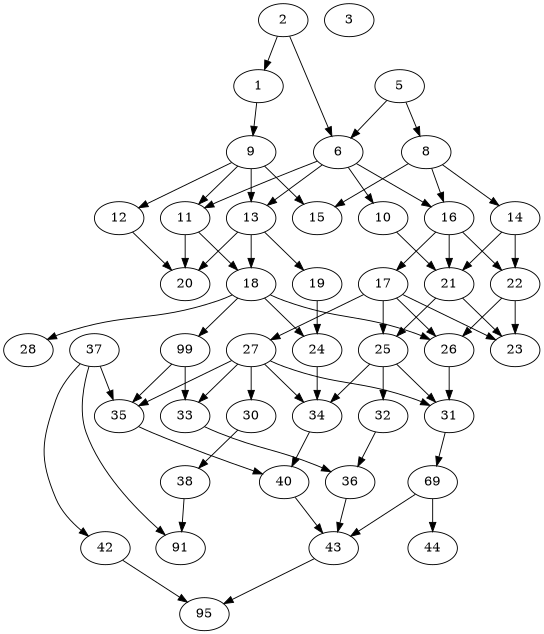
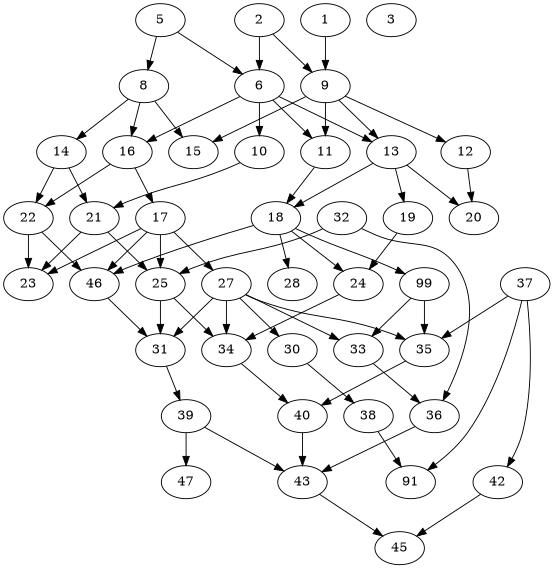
edge "2" -> "1": now "2" -> "9"
edge "11" -> "20": removed
edge "16" -> "21": removed
node "26": label "26" -> "46"
edge "25" -> "32": reversed
node "69": label "69" -> "39"
node "44": label "44" -> "47"
node "95": label "95" -> "45"
